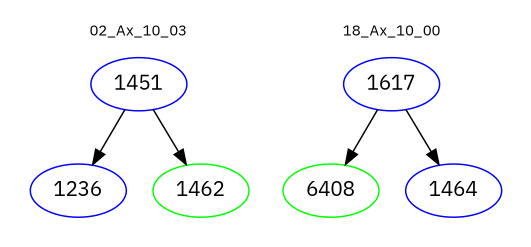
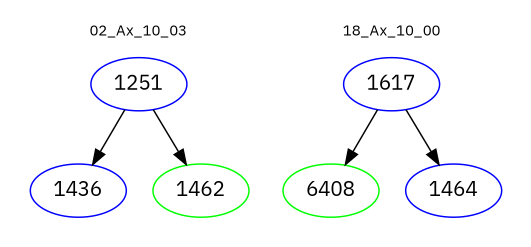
node "1451": label "1451" -> "1251"
node "1236": label "1236" -> "1436"
